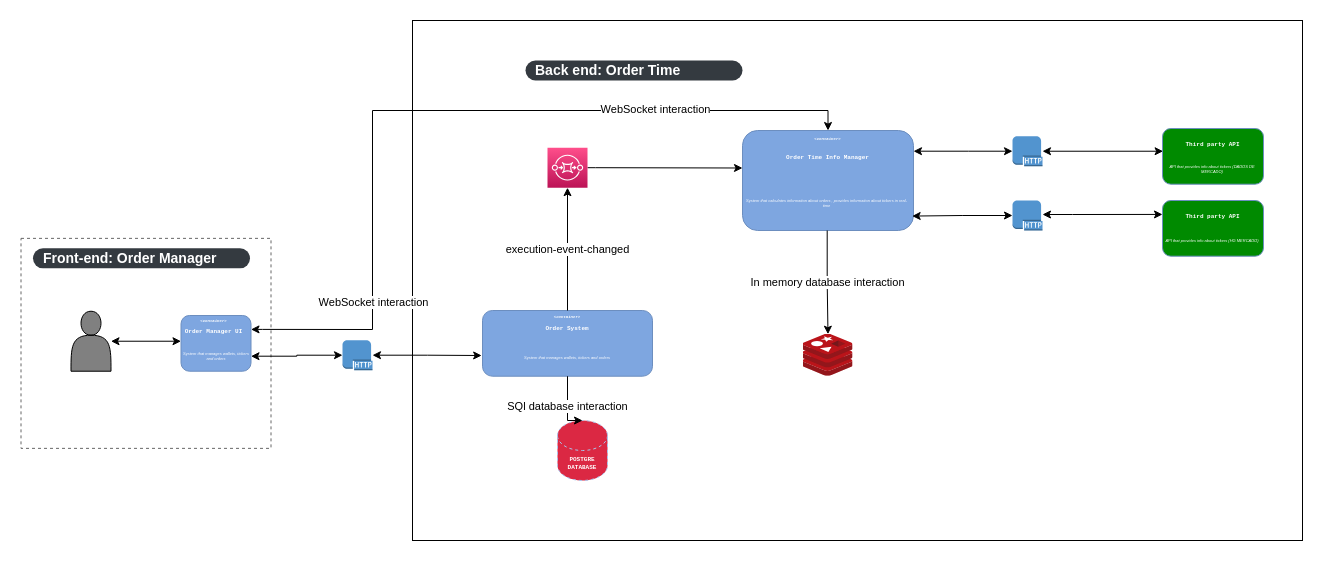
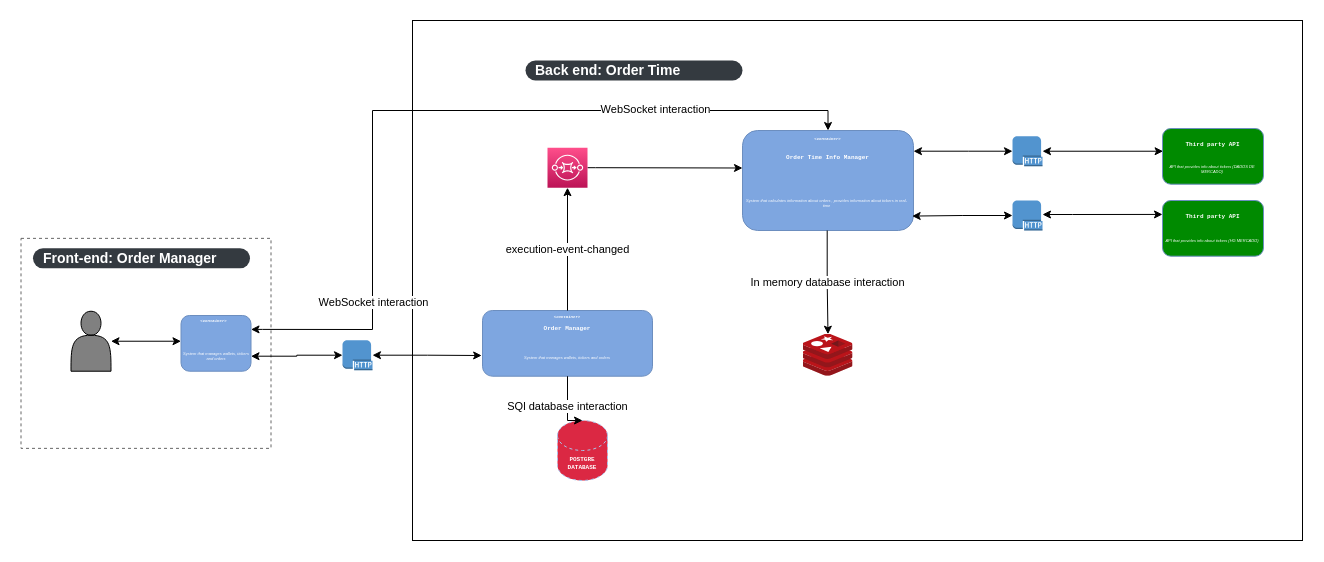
node "Order System": label "Order System" -> "Order Manager"
node "Order Manager UI": removed
